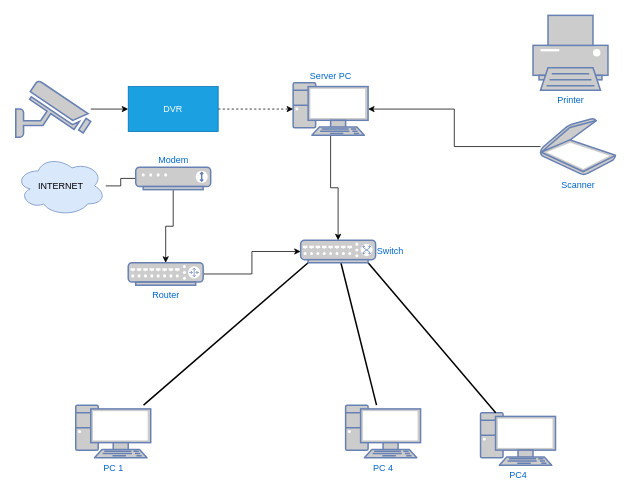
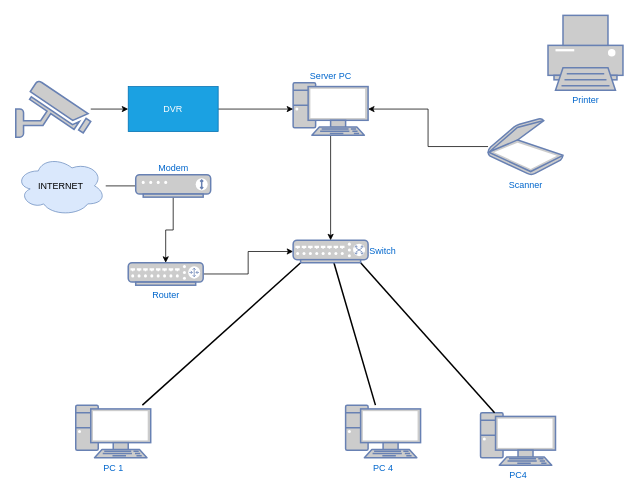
node "Printer": moved (570, 53) -> (585, 53)
edge "DVR" -> "Server PC": style dashed -> solid
node "Scanner": moved (578, 147) -> (525, 147)
node "Modem": moved (173, 179) -> (173, 186)
node "Switch": moved (338, 252) -> (330, 252)
